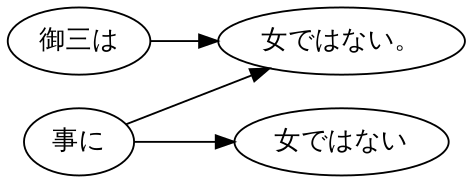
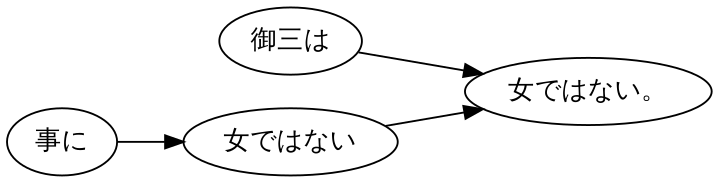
edge "事に" -> "女ではない。": now "女ではない" -> "女ではない。"
